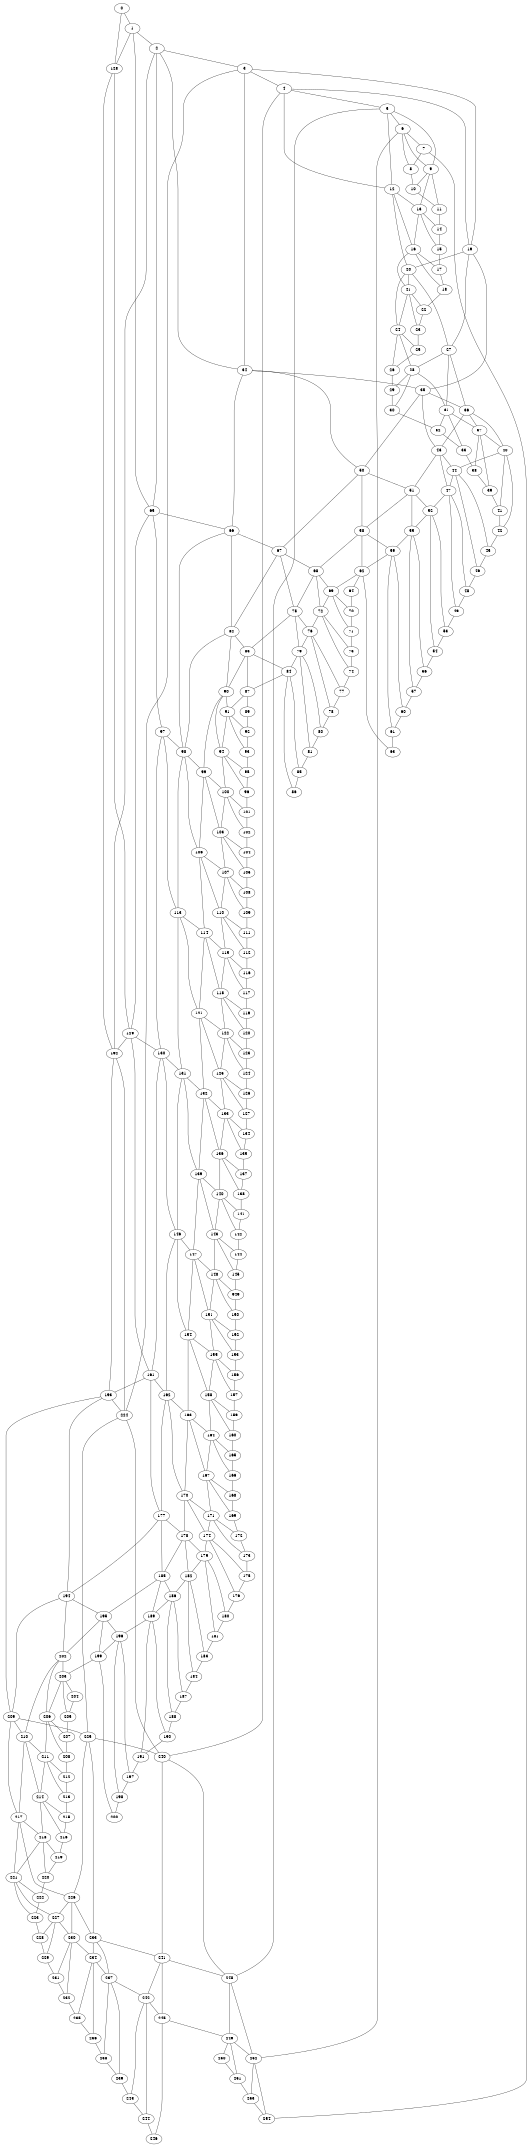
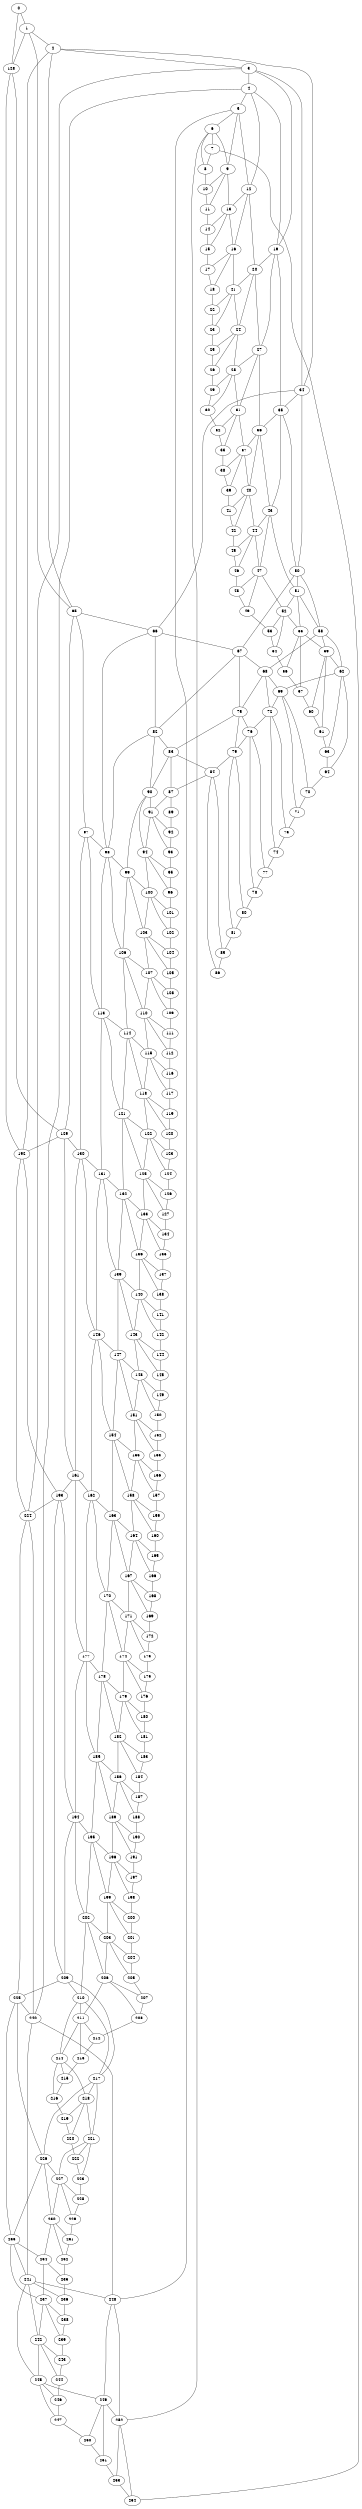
edge "63" -- "64": added
node "949": label "949" -> "149"
node "201": added
edge "234" -- "236": now "241" -- "236"
node "247": added
